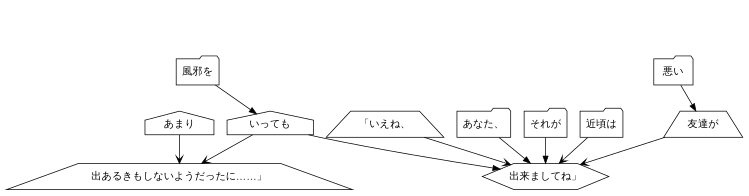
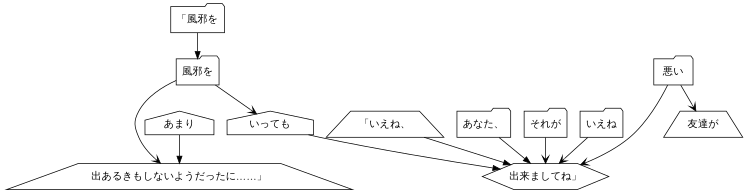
node "「風邪を": added
edge "悪い" -> "友達が": arrowhead normal -> vee
edge "風邪を" -> "いっても": arrowhead normal -> vee
node "近頃は": label "近頃は" -> "いえね"
edge "あまり" -> "出あるきもしないようだったに……」": arrowhead vee -> normal
edge "いっても" -> "出あるきもしないようだったに……」": now "風邪を" -> "出あるきもしないようだったに……」"
edge "それが" -> "出来ましてね」": arrowhead normal -> vee
edge "「いえね、" -> "出来ましてね」": arrowhead vee -> normal
edge "友達が" -> "出来ましてね」": now "悪い" -> "出来ましてね」"
